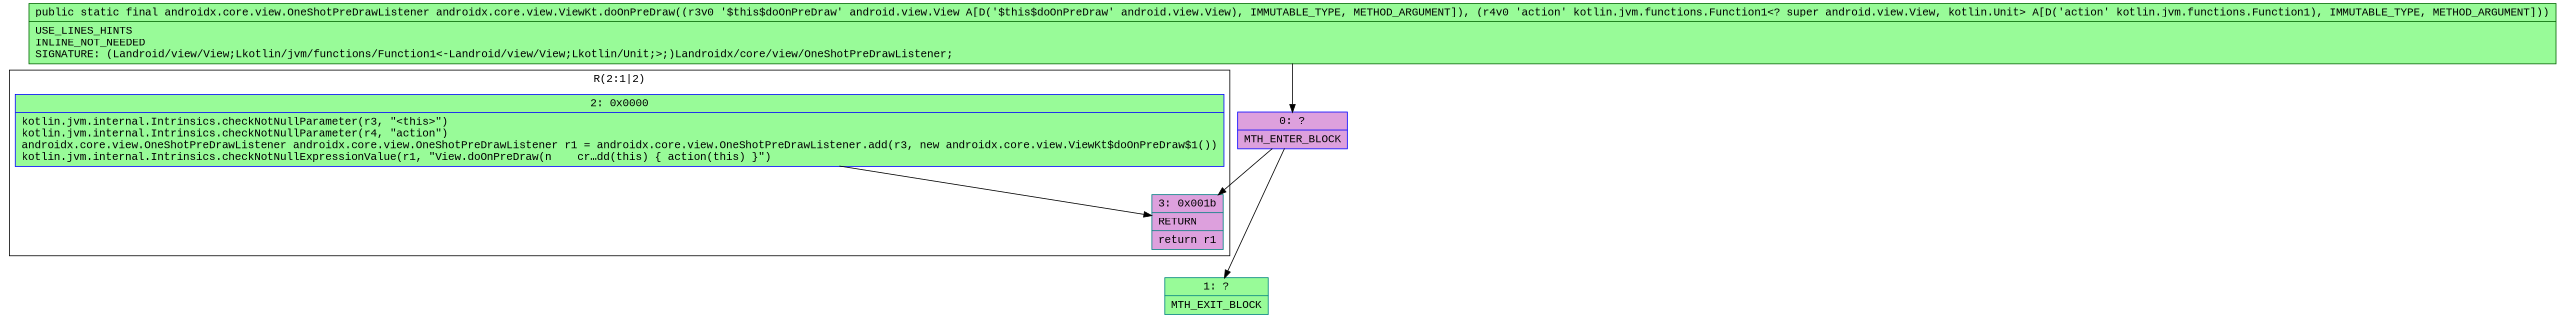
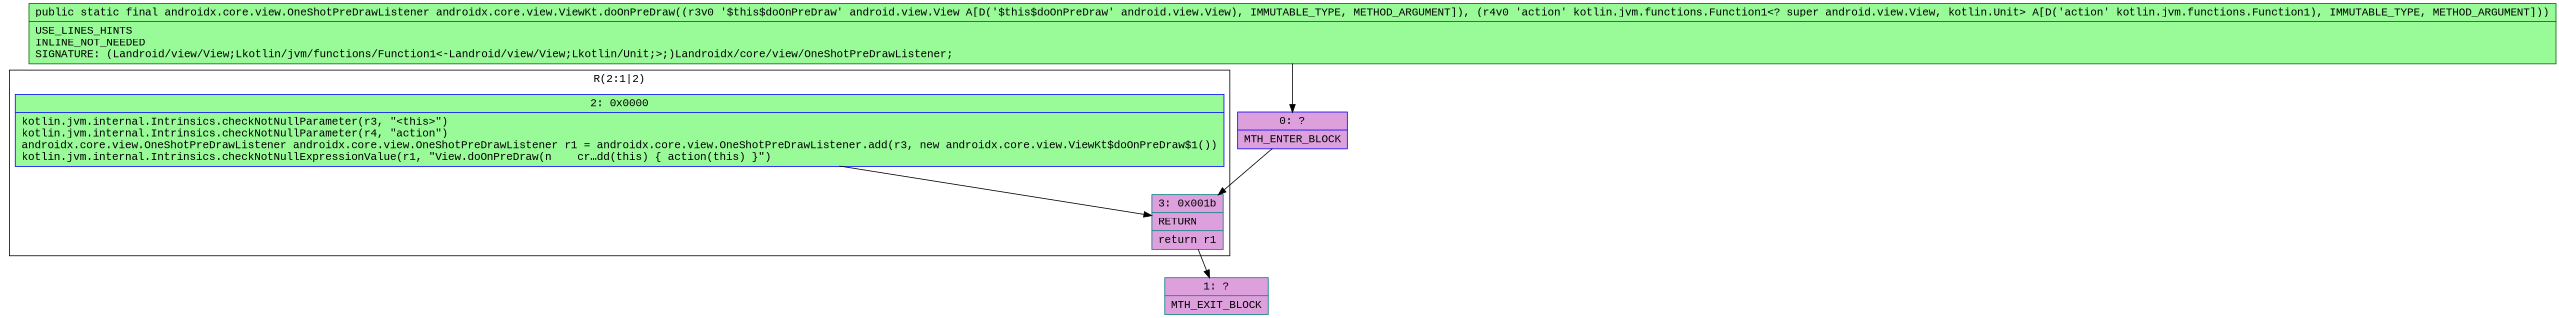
edge "0: ?" -> "1: ?": now "3: 0x001b" -> "1: ?"
node "1: ?": fillcolor palegreen -> plum
